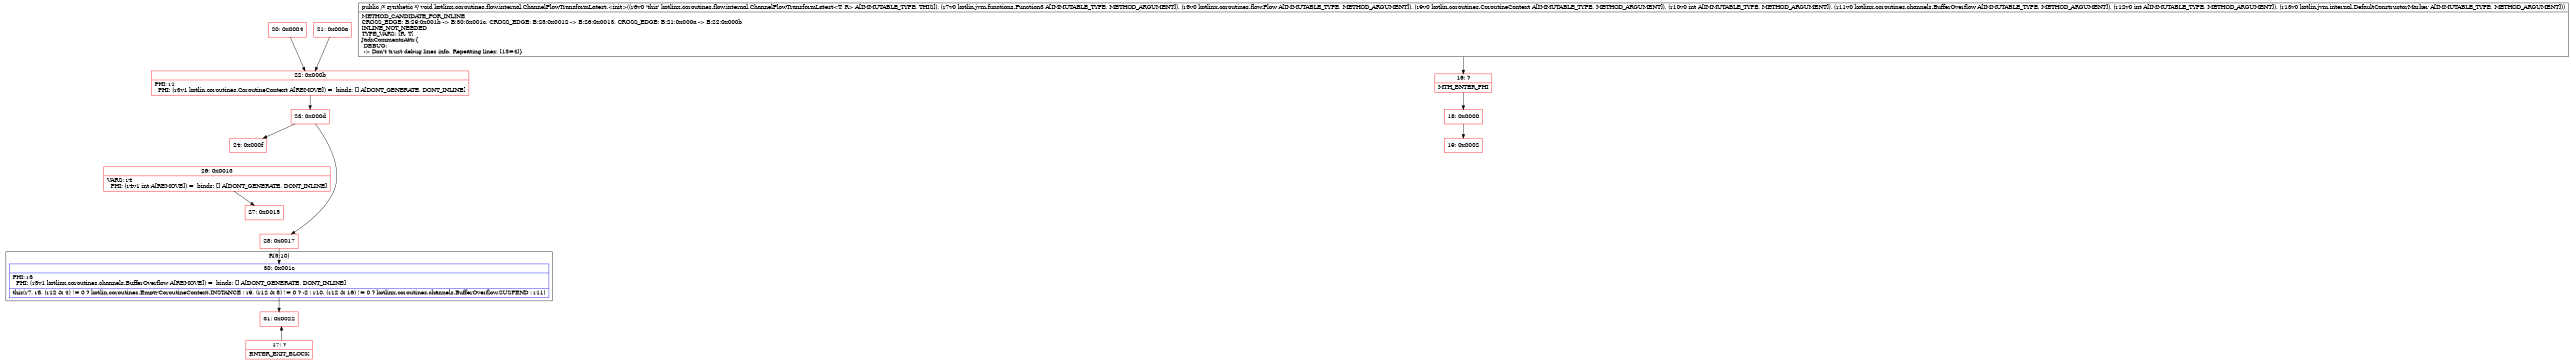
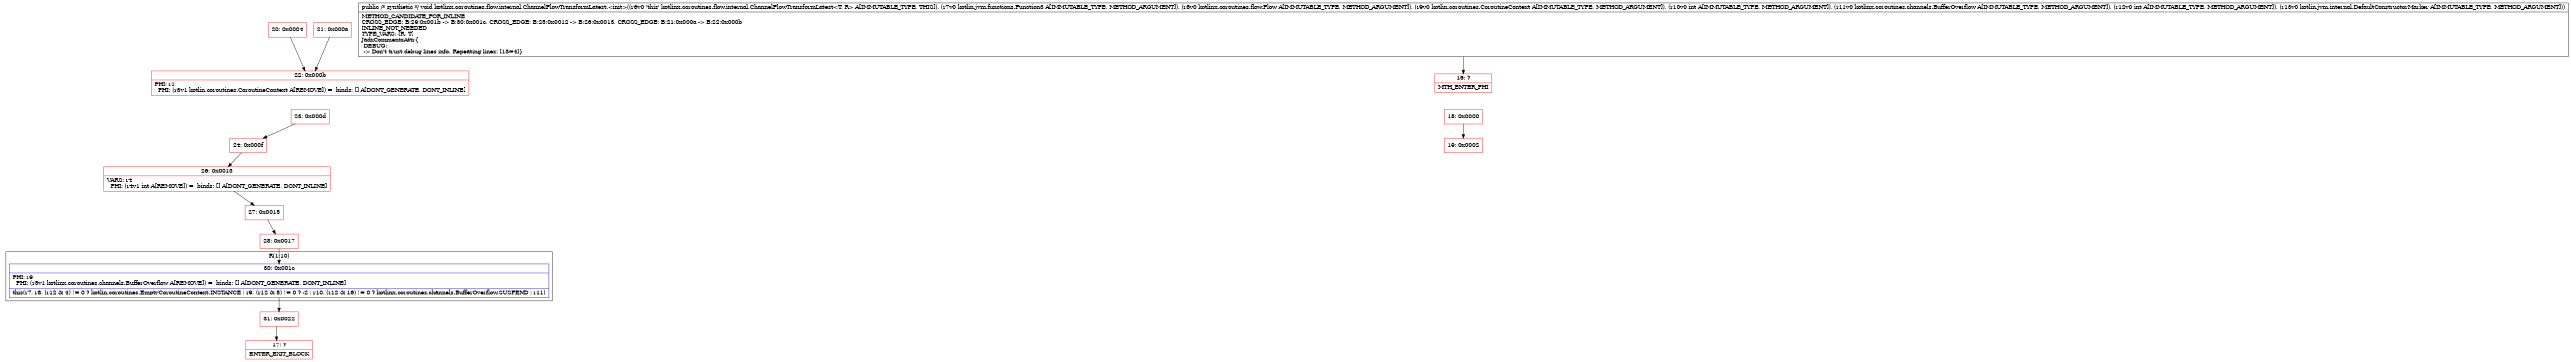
edge "16: ?" -> "18: 0x0000": removed
edge "22: 0x000b" -> "23: 0x000d": removed
edge "24: 0x000f" -> "26: 0x0013": added
edge "23: 0x000d" -> "28: 0x0017": now "27: 0x0015" -> "28: 0x0017"
cluster "R(5:10)": label "R(5:10)" -> "R(1:10)"
node "30: 0x001c": text "PHI: r5" -> "PHI: r9"
edge "17: ?" -> "31: 0x0022": reversed
